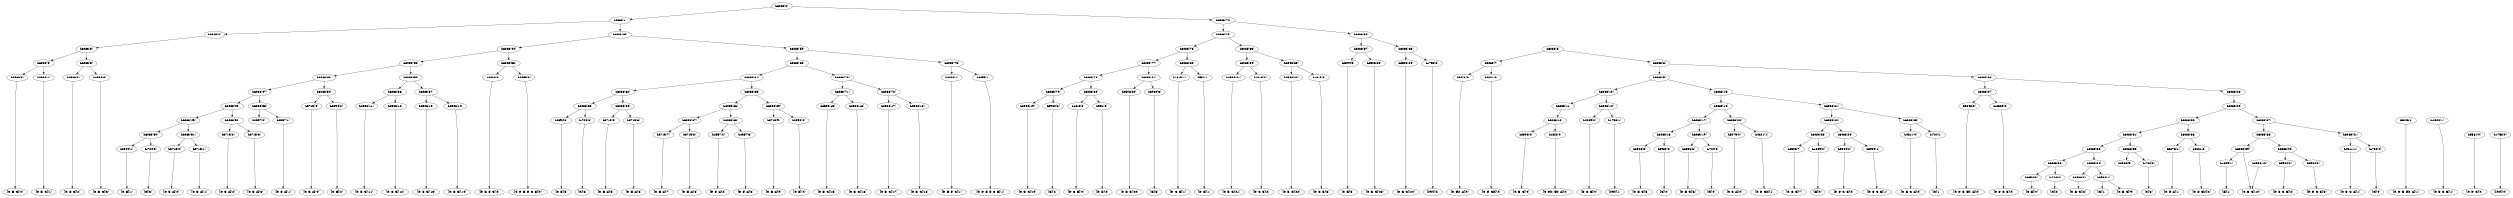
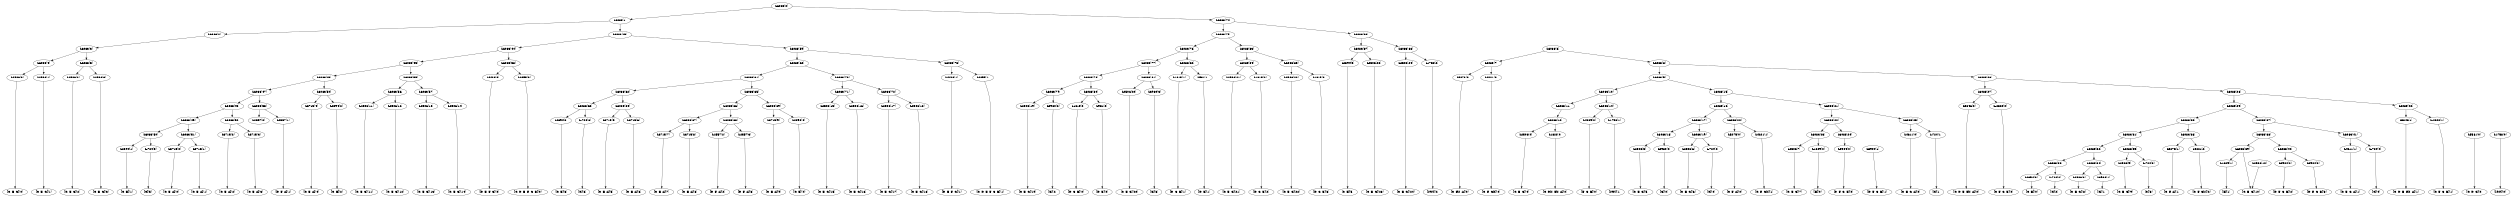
node "L6083(42)": added
edge "L6083(24)" -> "L3904(1)": removed
edge "L3980(1)" -> "[C  E  G](9)": now "L2506(9)" -> "[C  E  G](9)"
